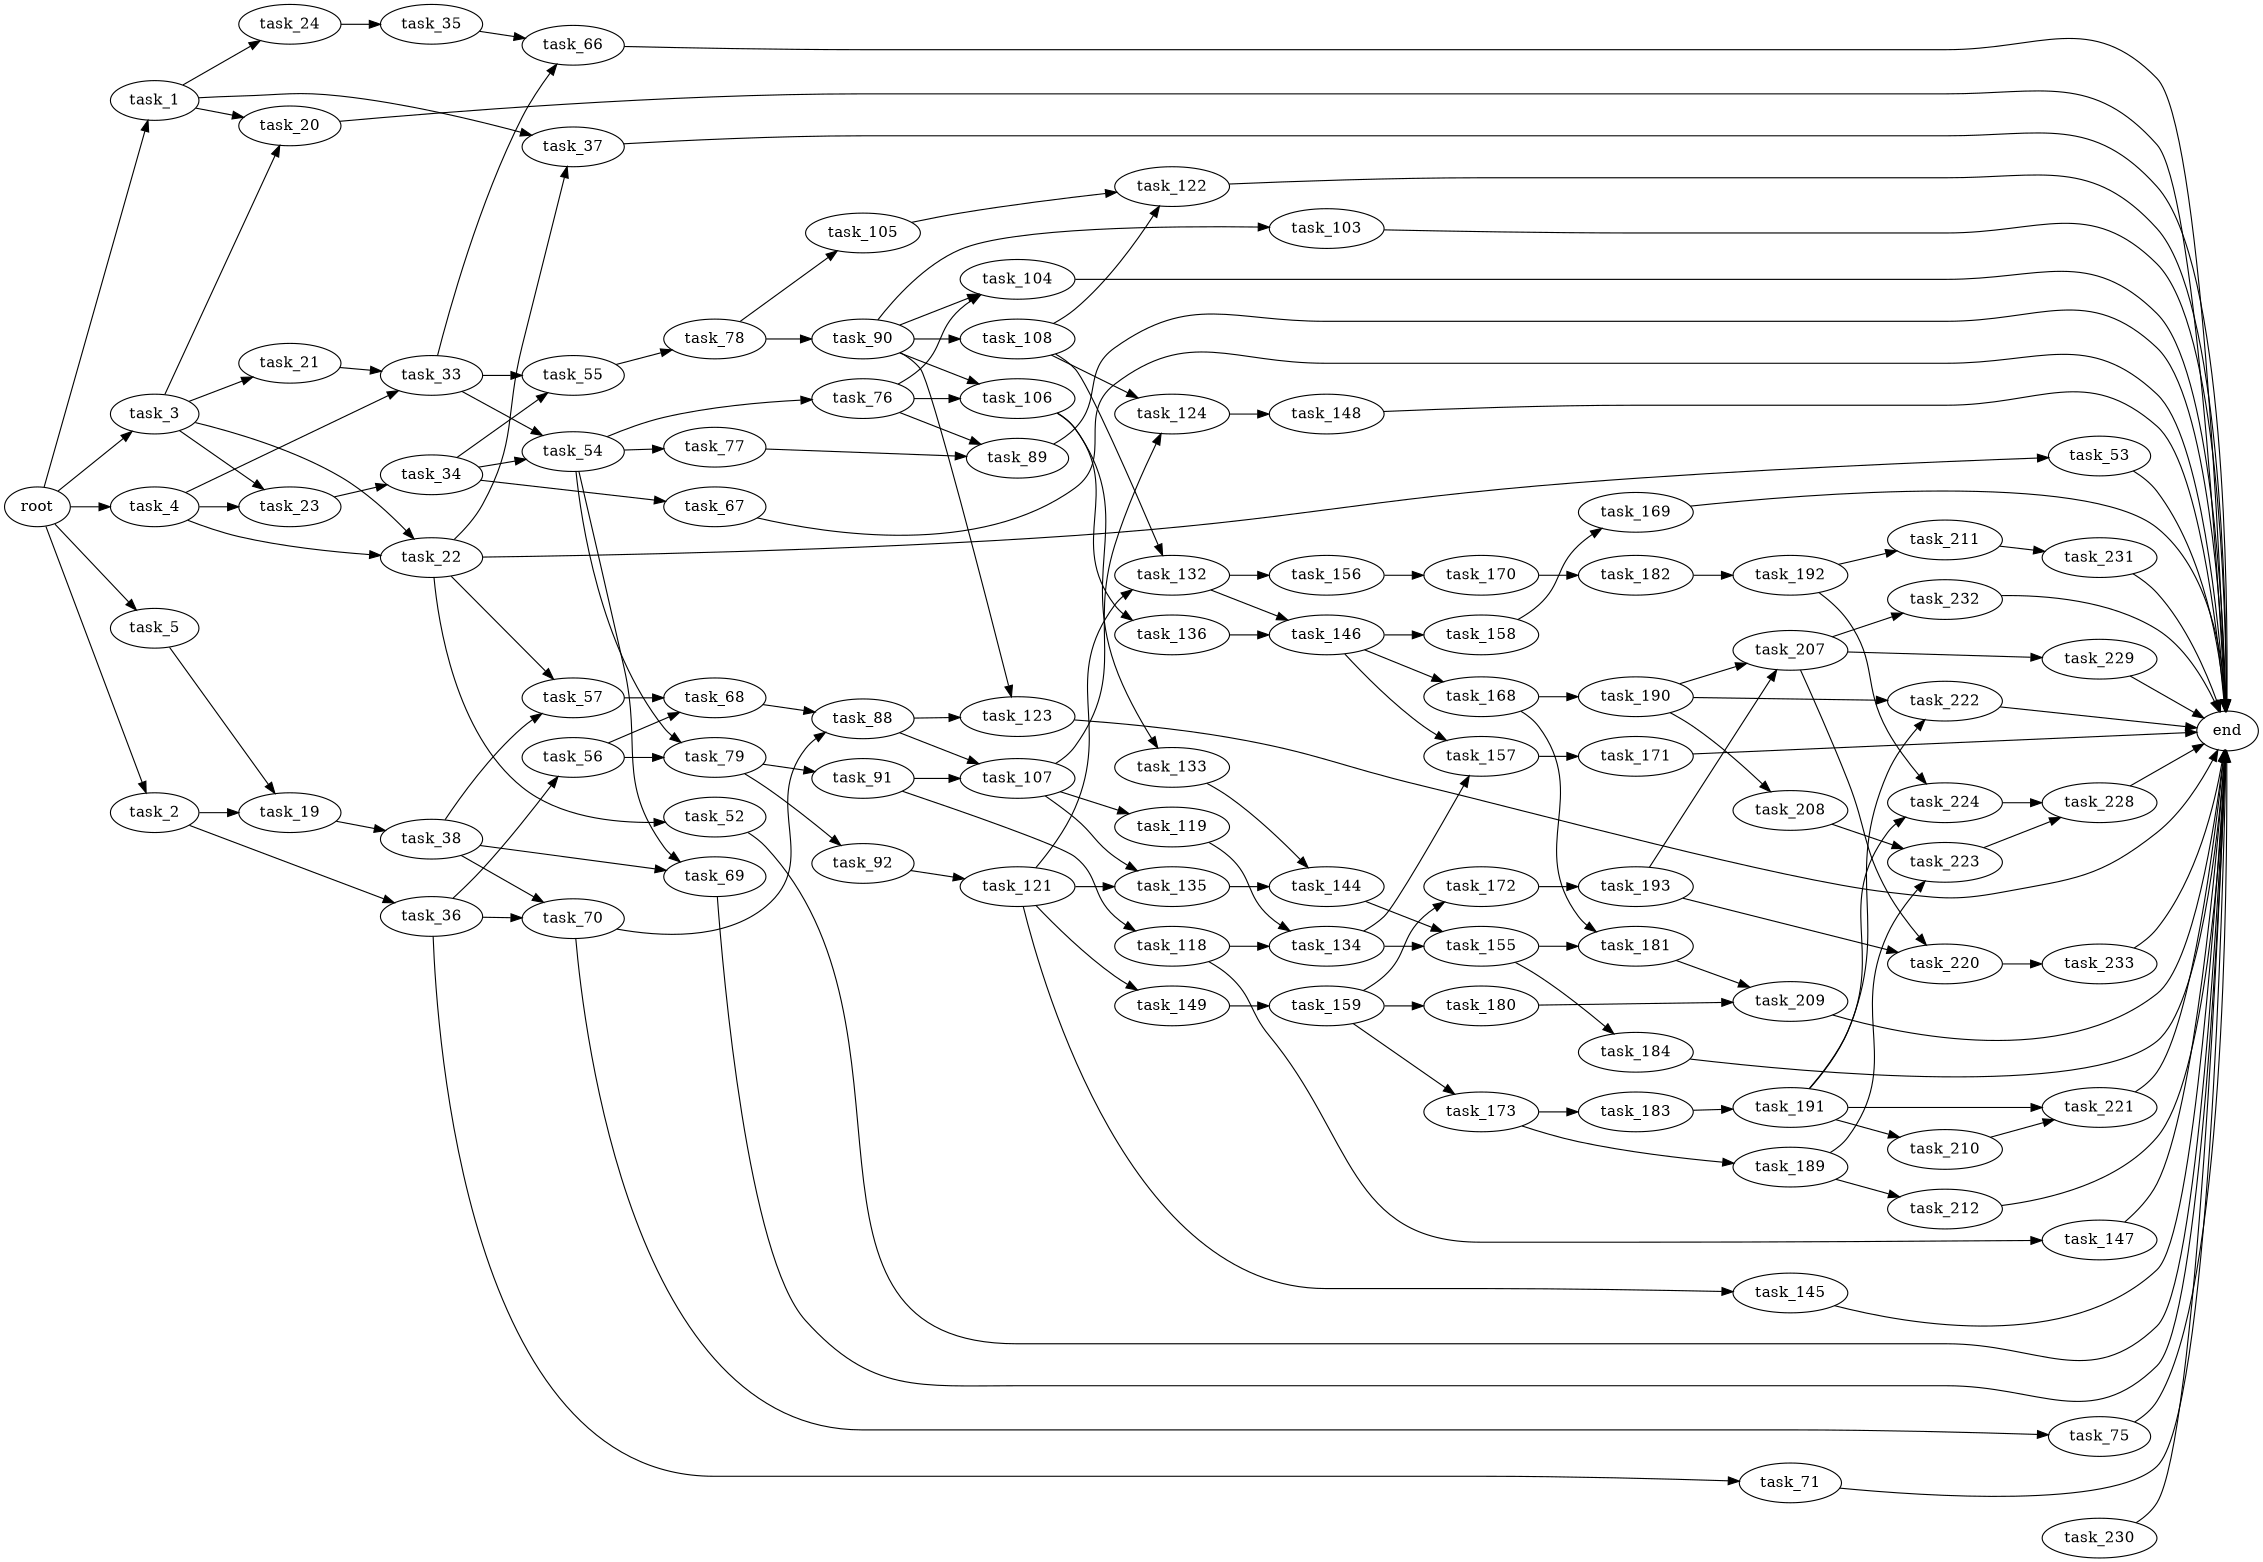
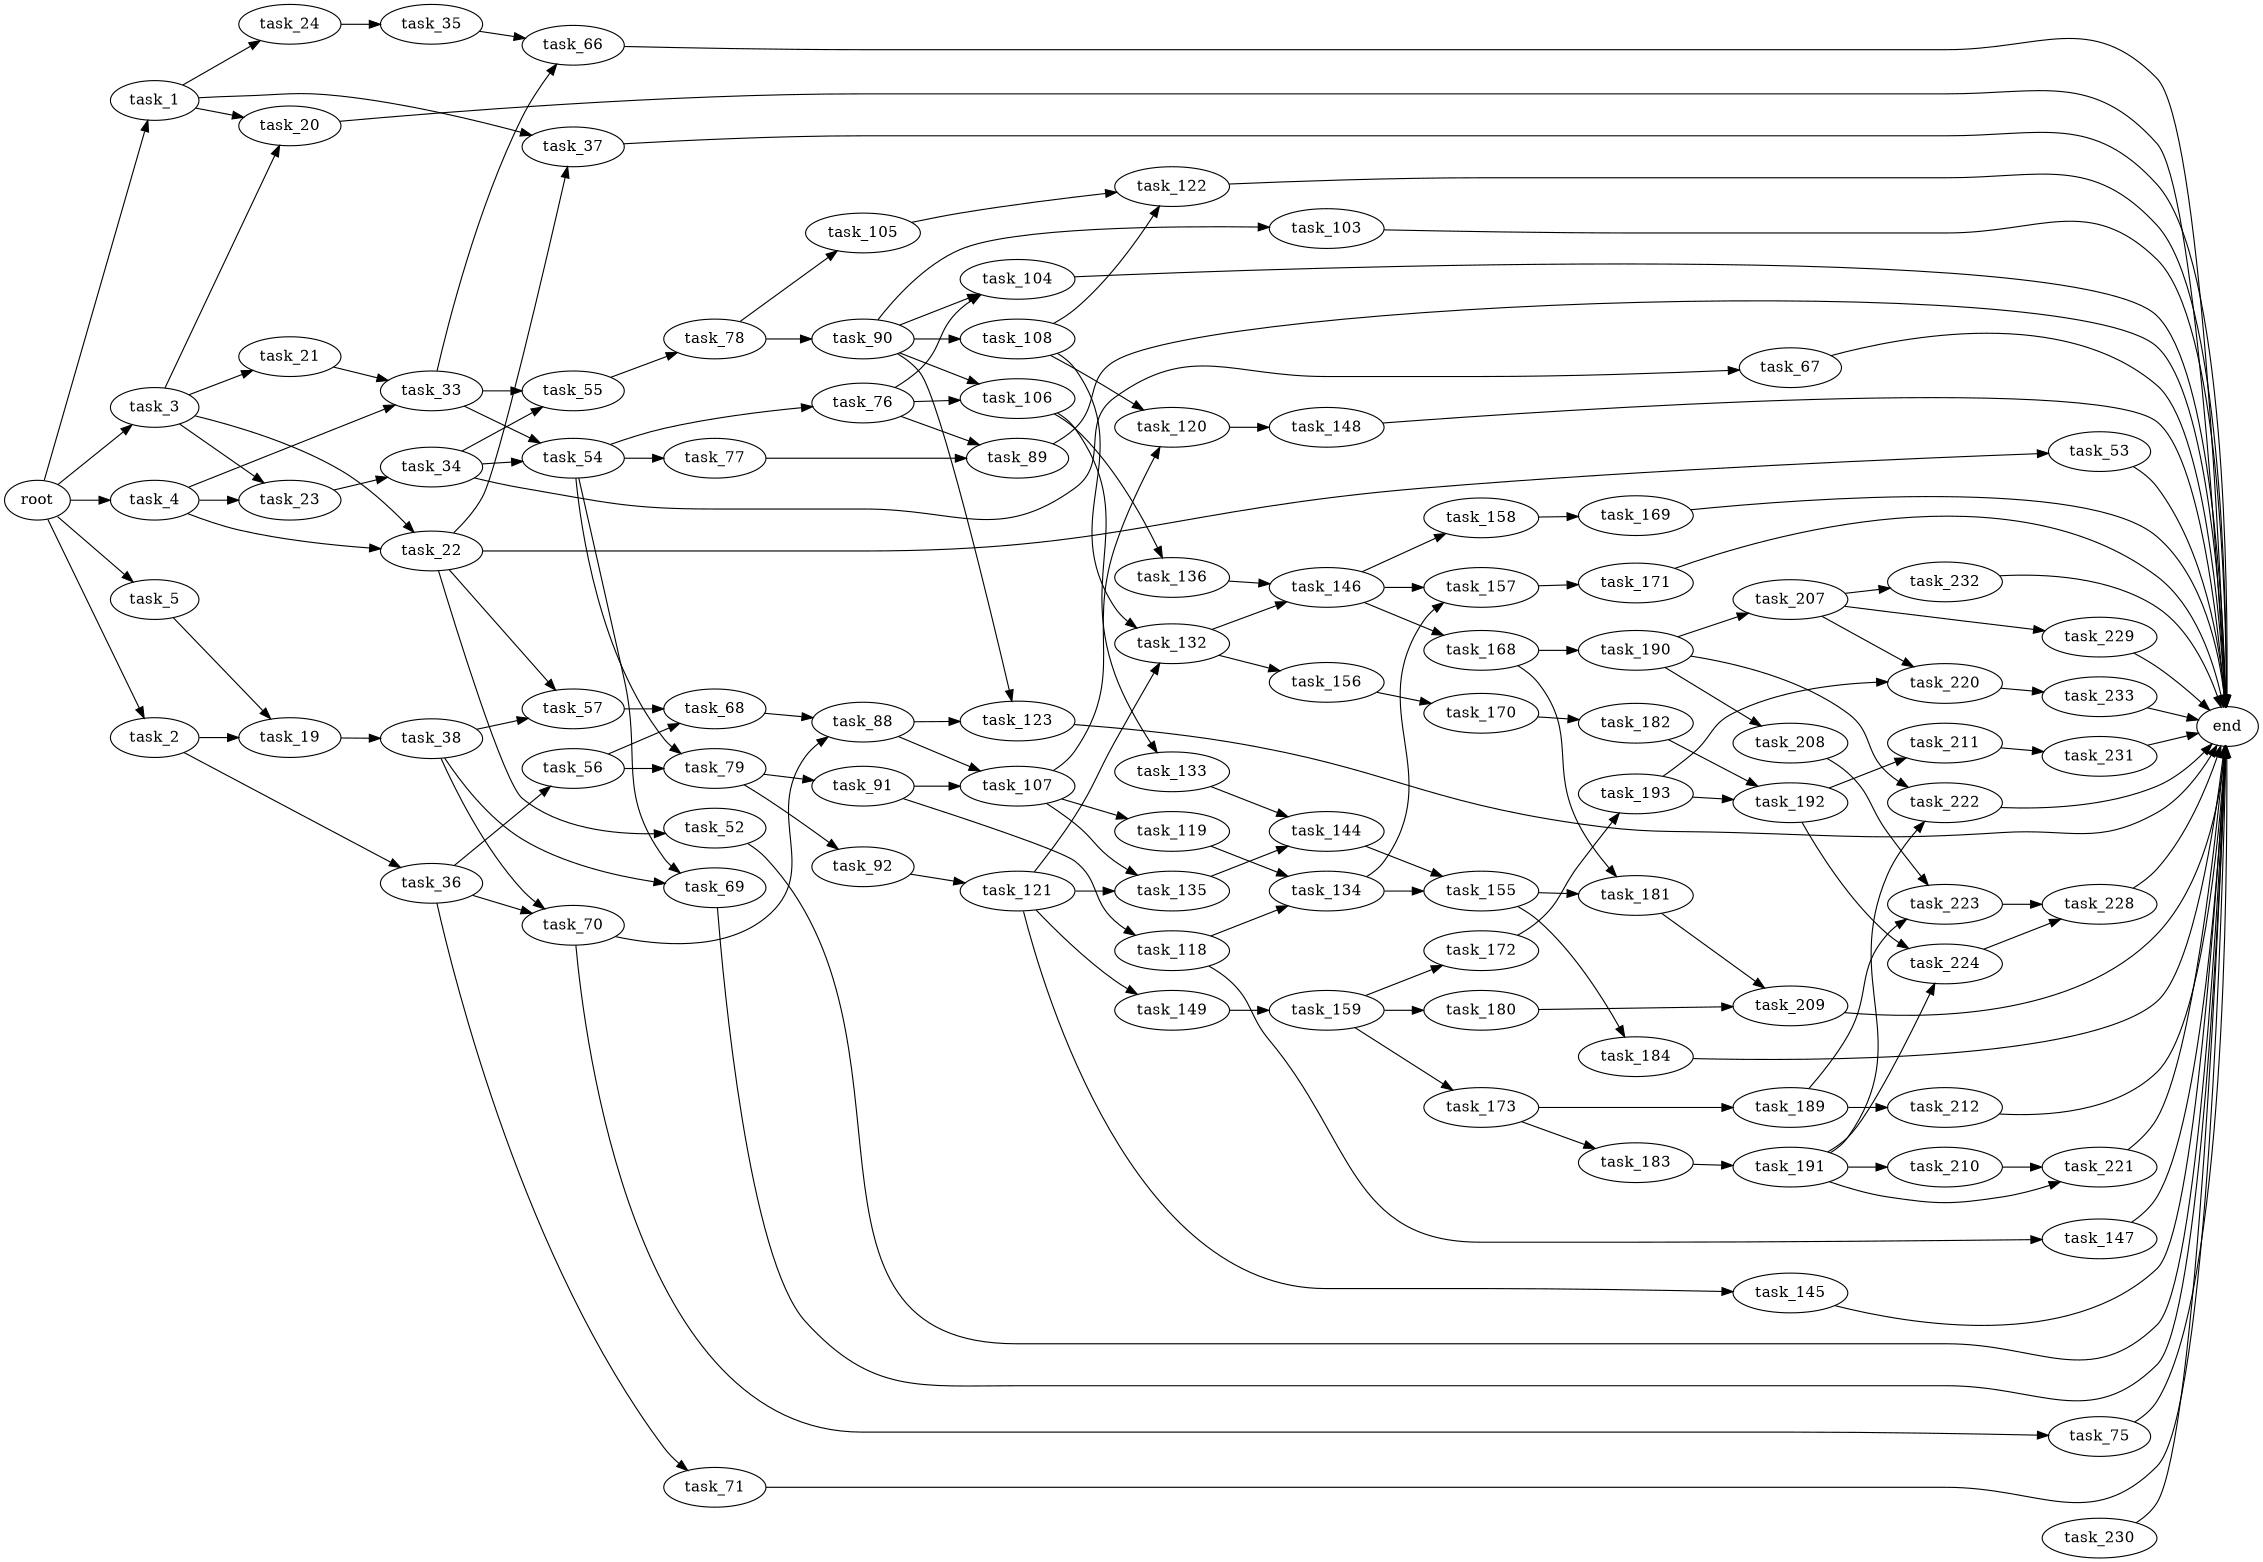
node "task_124": label "task_124" -> "task_120"
edge "task_193" -> "task_207": now "task_193" -> "task_192"
